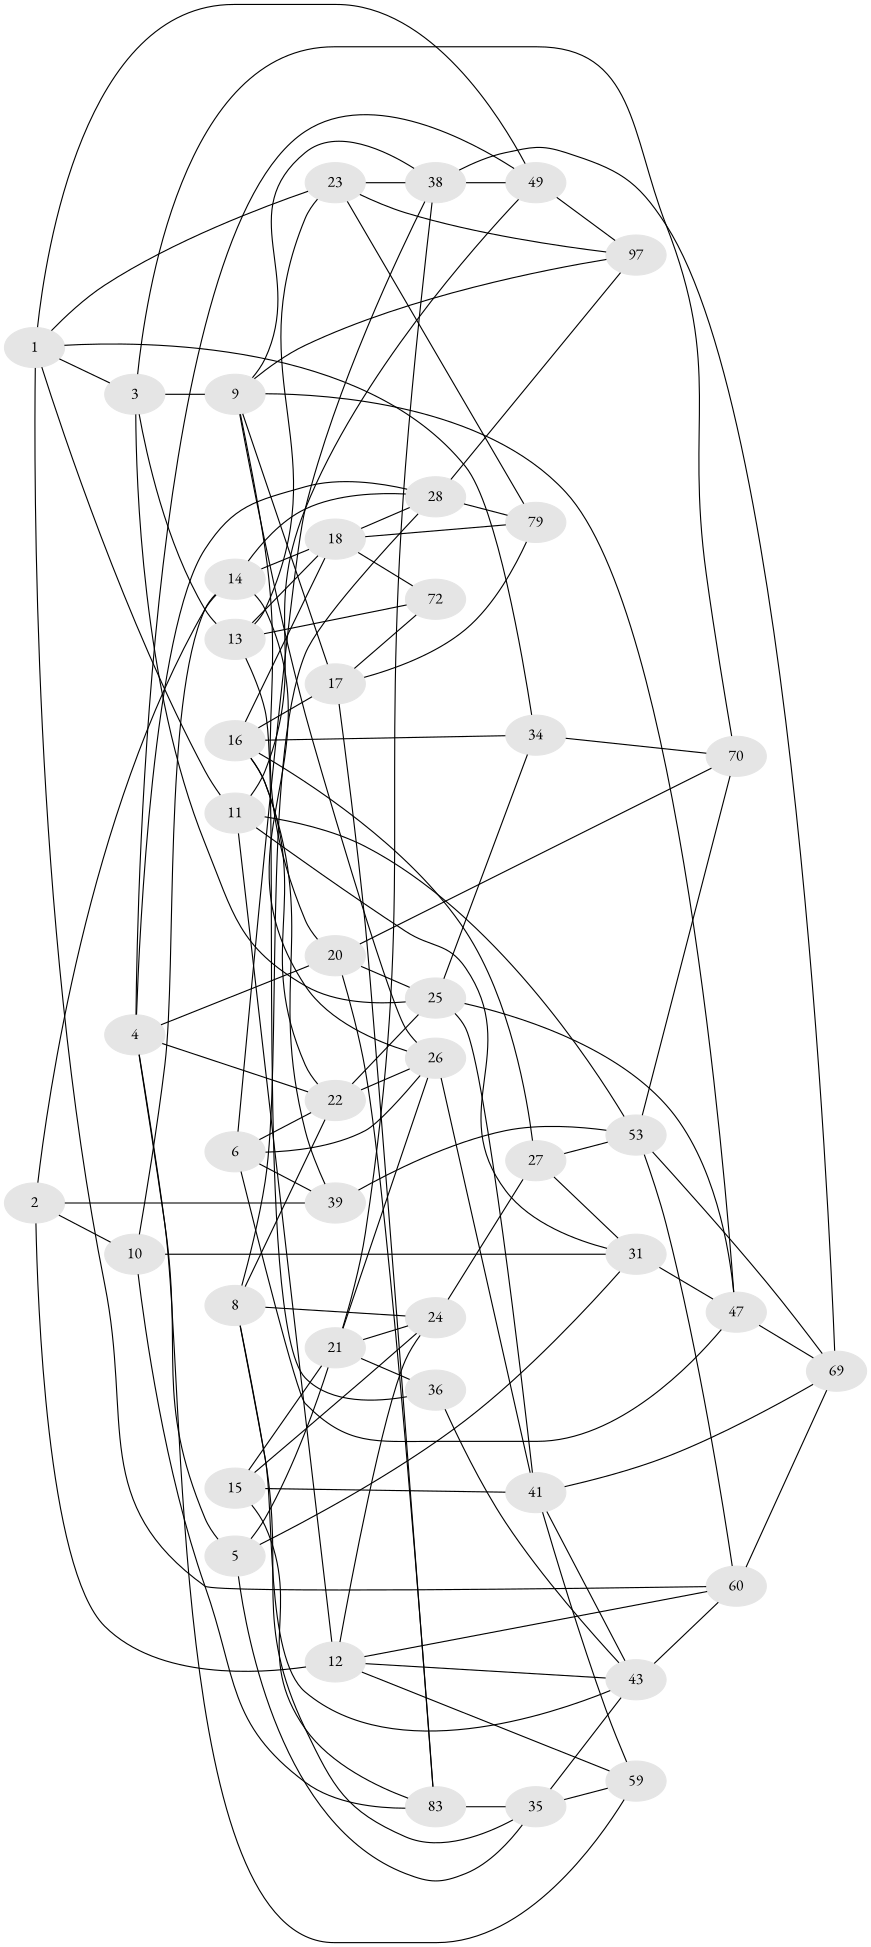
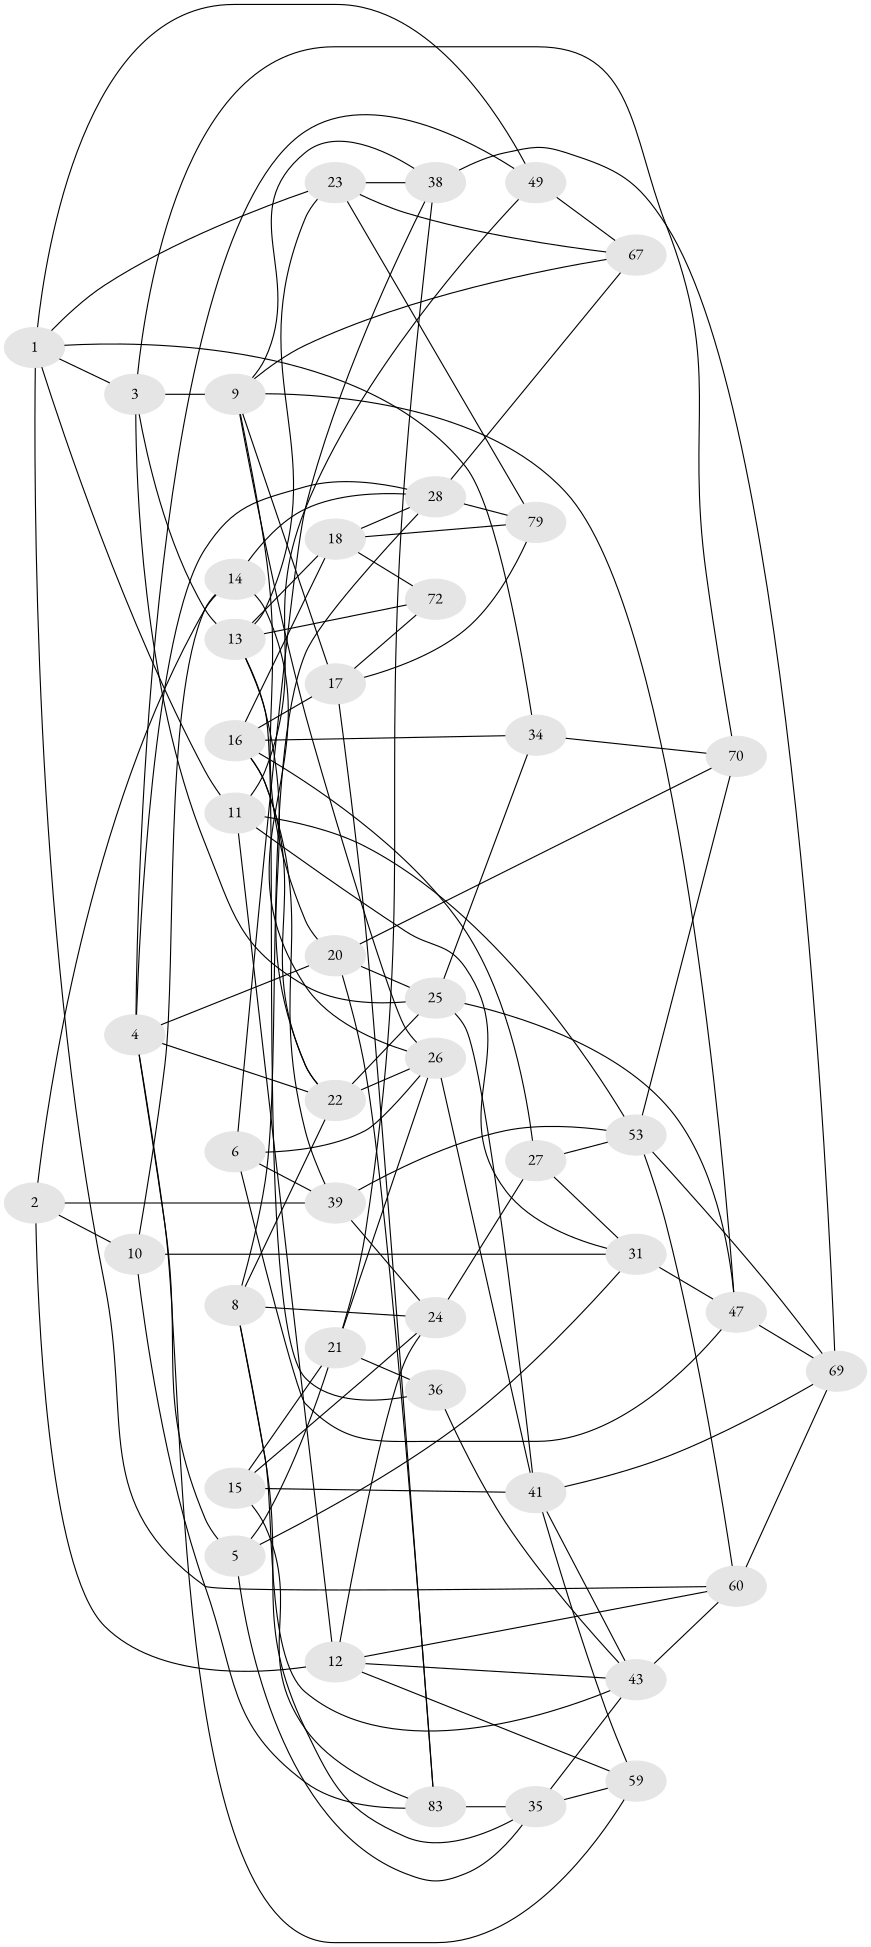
edge "38" -- "49": removed
node "97": label "97" -> "67"
edge "18" -- "14": removed
edge "22" -- "6": now "22" -- "13"
edge "24" -- "21": now "24" -- "39"
